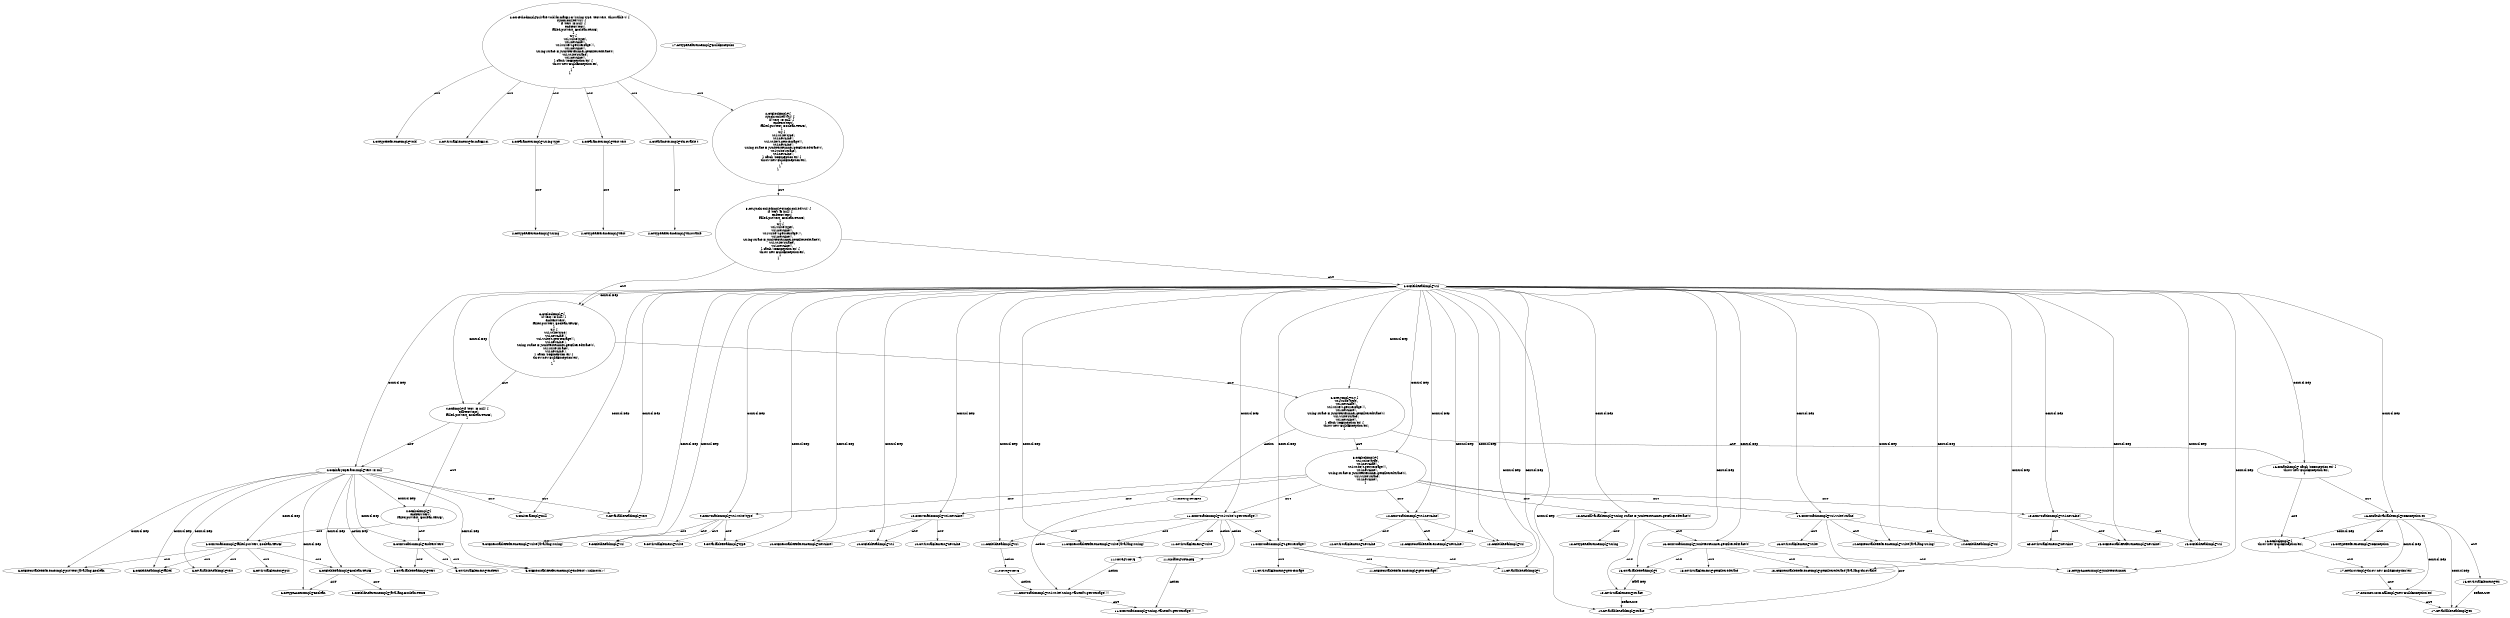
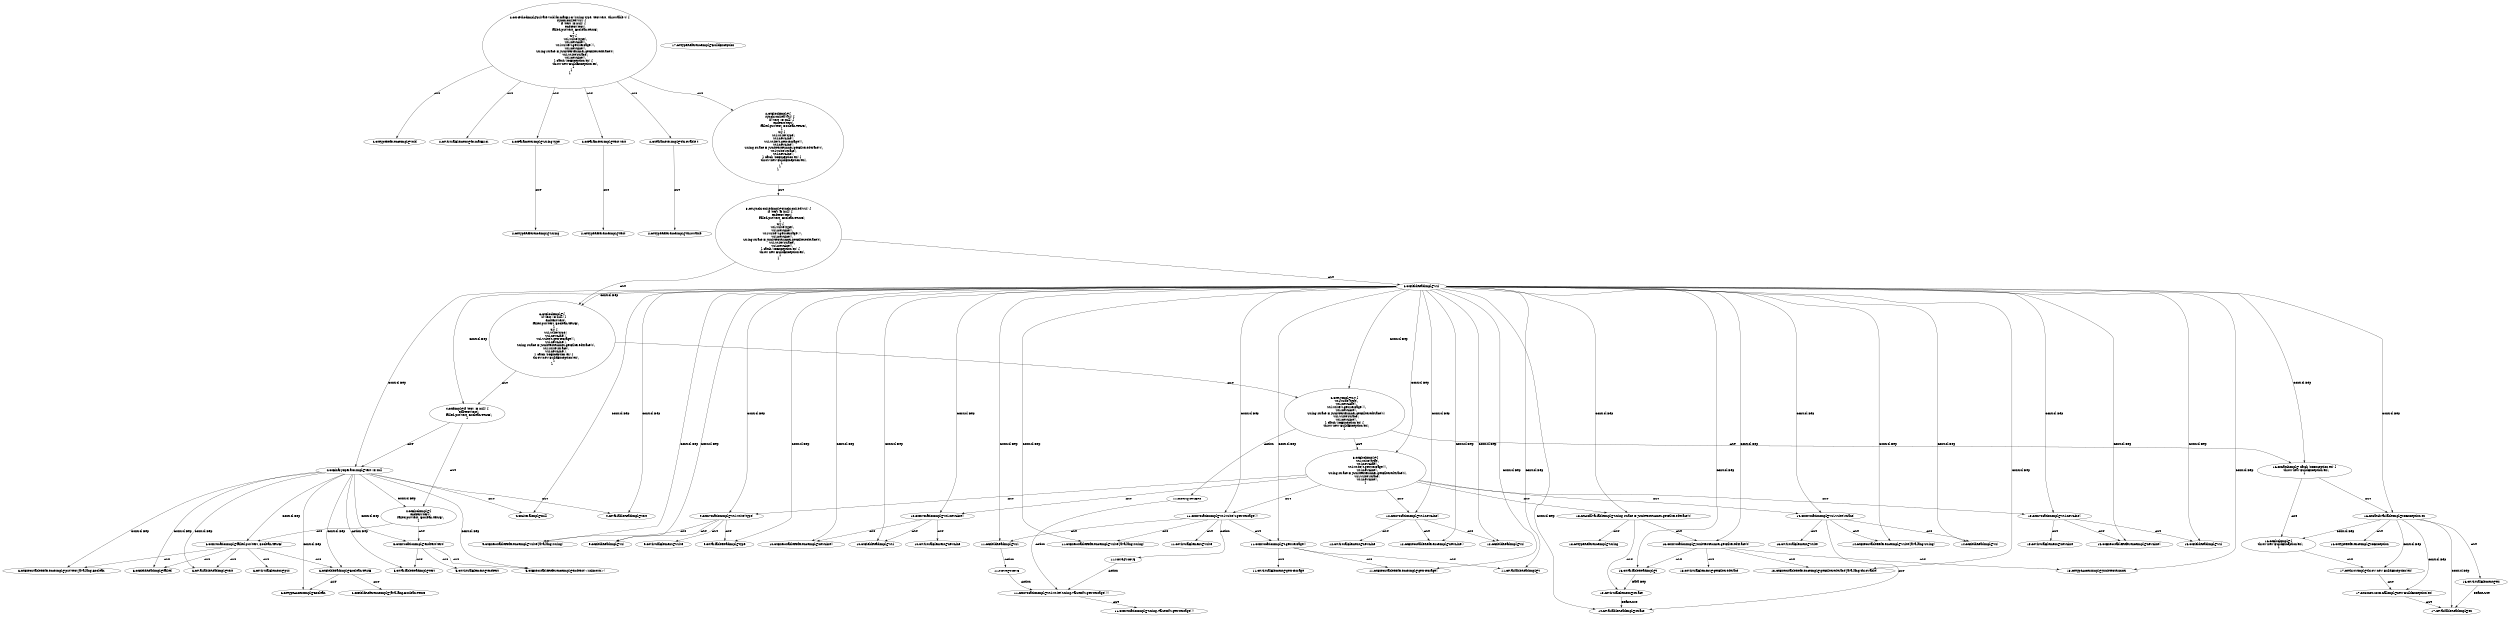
node "65:CtVirtualElement@newLine": label "65:CtVirtualElement@newLine" -> "15:CtVirtualElement@newLine"
node "11:Update@UPDATE": removed
